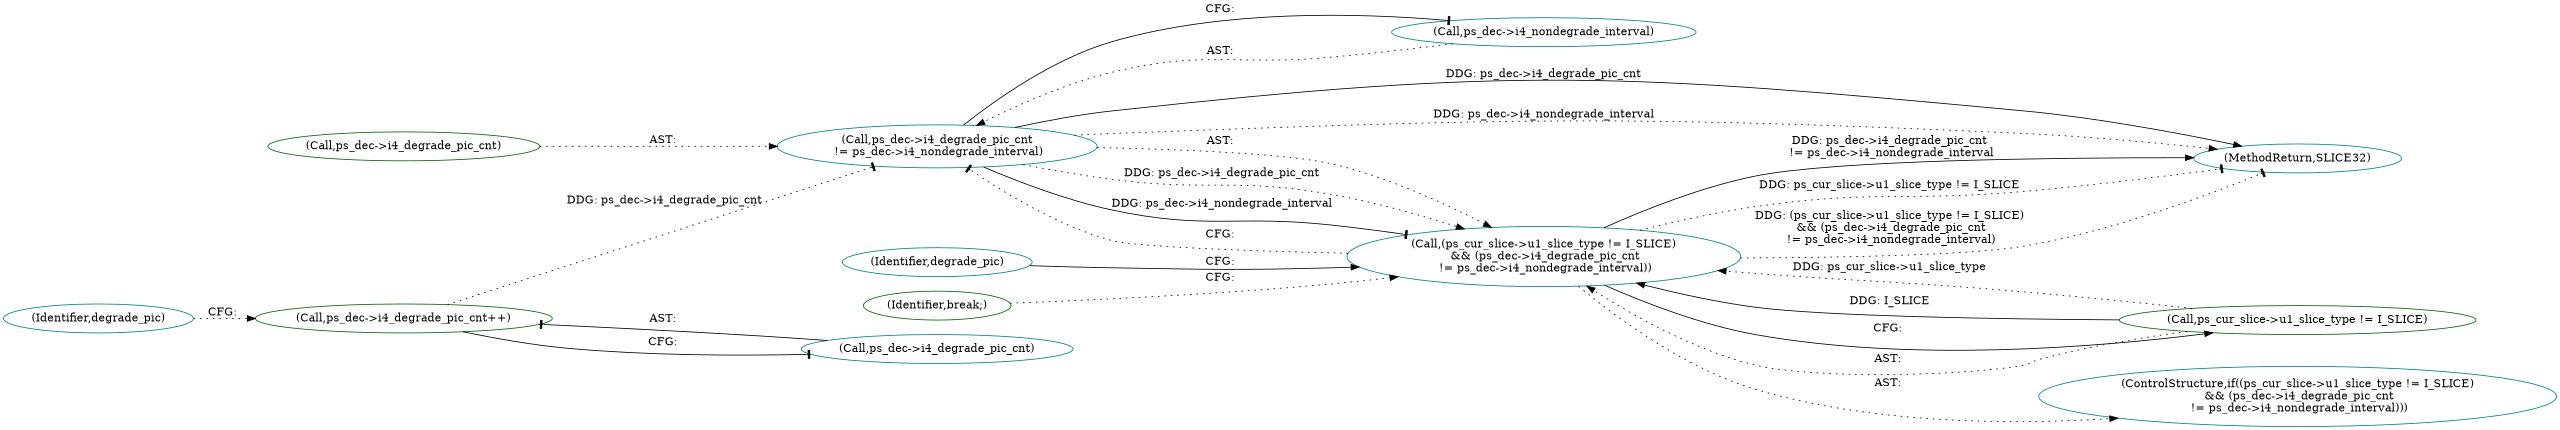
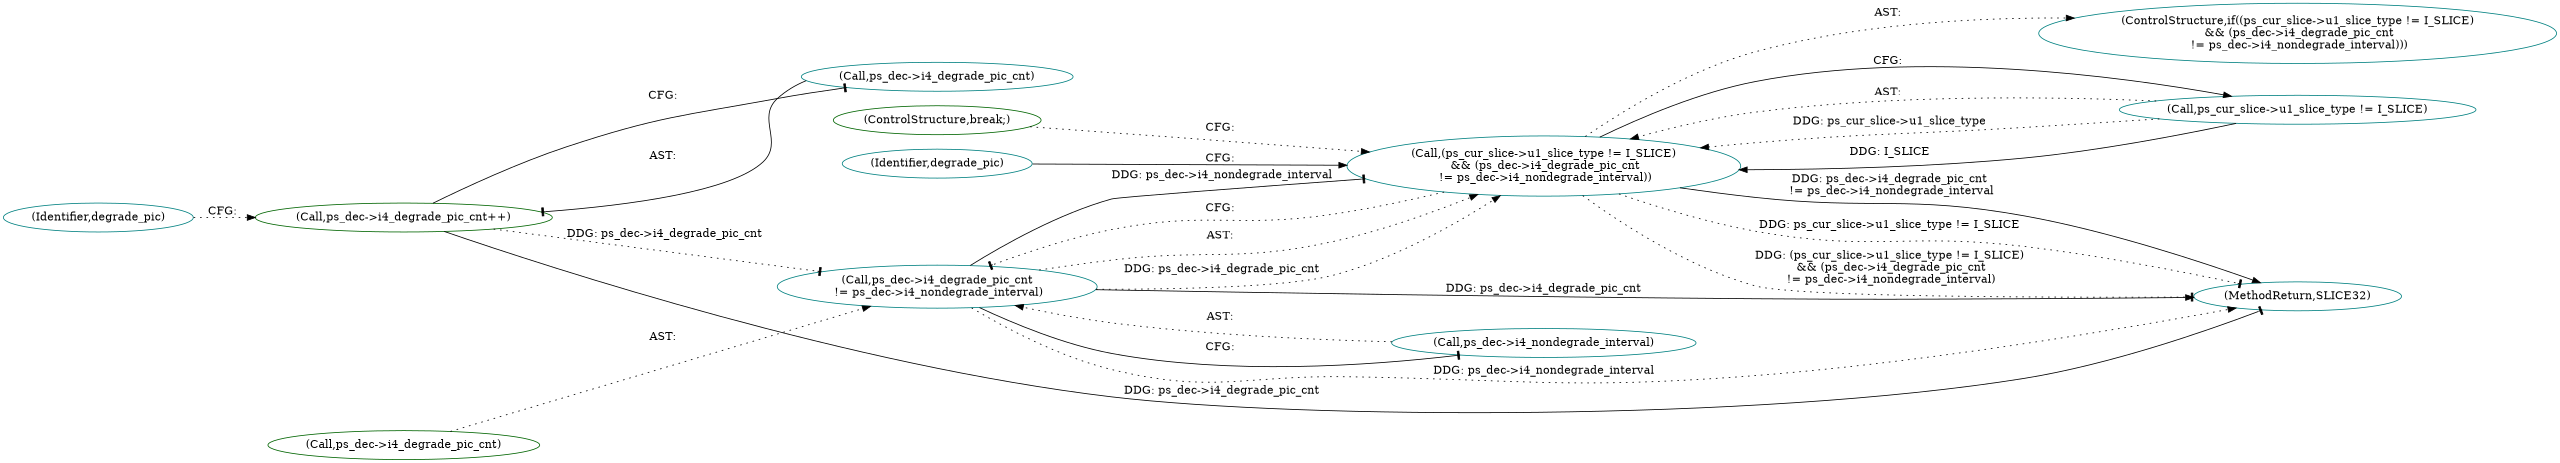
node "(Identifier,break;)": label "(Identifier,break;)" -> "(ControlStructure,break;)"
node "(Call,ps_cur_slice->u1_slice_type != I_SLICE)": color darkgreen -> teal
edge "(Call,ps_dec->i4_degrade_pic_cnt++)" -> "(MethodReturn,SLICE32)": added, label "DDG: ps_dec->i4_degrade_pic_cnt"
